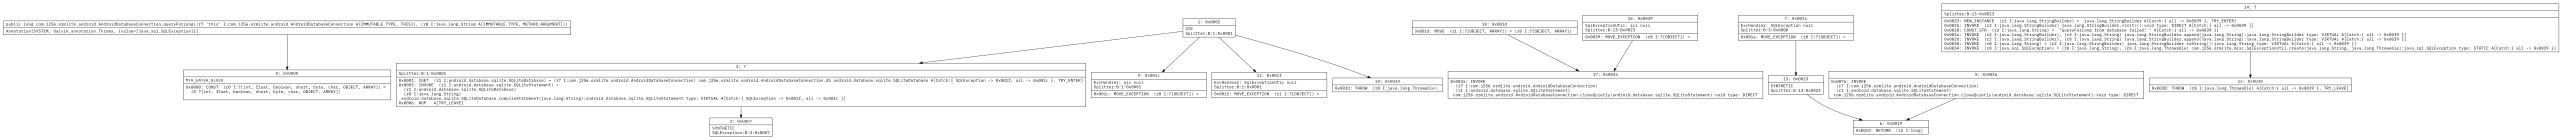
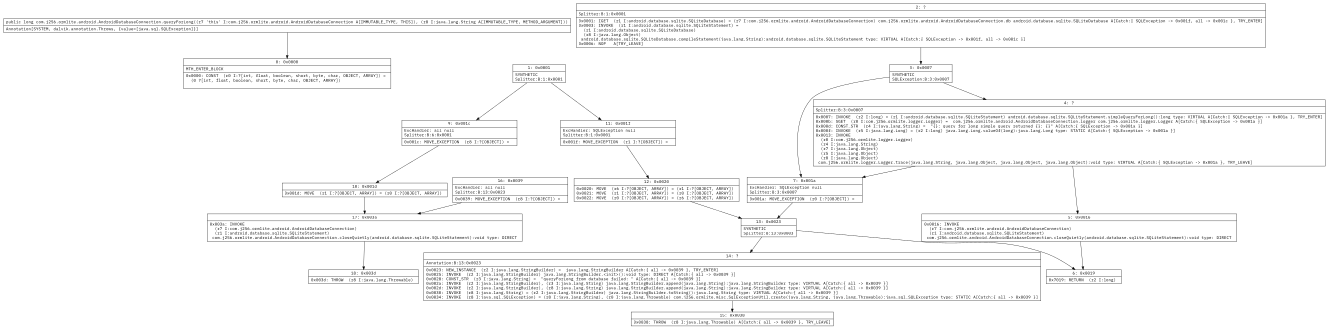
node "14: ?": text "Splitter:B:13:0x0023" -> "Annotation:B:13:0x0023"
node "16: 0x0039": text "SqlExceptionUtil: all null" -> "ExcHandler: all null"
node "1: 0x0001": text "STR" -> "SYNTHETIC"
node "7: 0x001a": text "Splitter:B:3:0x0000" -> "Splitter:B:3:0x0007"
edge "1: 0x0001" -> "2: ?": removed
edge "1: 0x0001" -> "18: 0x003d": now "17: 0x003a" -> "18: 0x003d"
node "17: 0x003a": text "8x003a: INVOKE" -> "0x003a: INVOKE"
node "5: 0x0016": text "0x0076: INVOKE" -> "0x0016: INVOKE"
node "11: 0x001f": text "ExcHandler: SqlExceptionUtil null" -> "ExcHandler: SQLException null"
node "9: 0x001c": text "Splitter:B:1:0x0001" -> "Splitter:B:6:0x0001"
node "13: 0x0023": text "Splitter:B:13:0x0023" -> "Splitter:B:13:0x0003"
node "2: ?": text "(r8 I:java.lang.String)" -> "(r8 I:java.lang.Object)"
edge "3: 0x0007" -> "7: 0x001a": added
node "6: 0x0019": text "0x0019: RETURN  (r2 I:long)" -> "0x7019: RETURN  (r2 I:long)"
node "4: ?": added
edge "9: 0x001c" -> "10: 0x001d": added
node "12: 0x0020": added
edge "13: 0x0023" -> "14: ?": added
